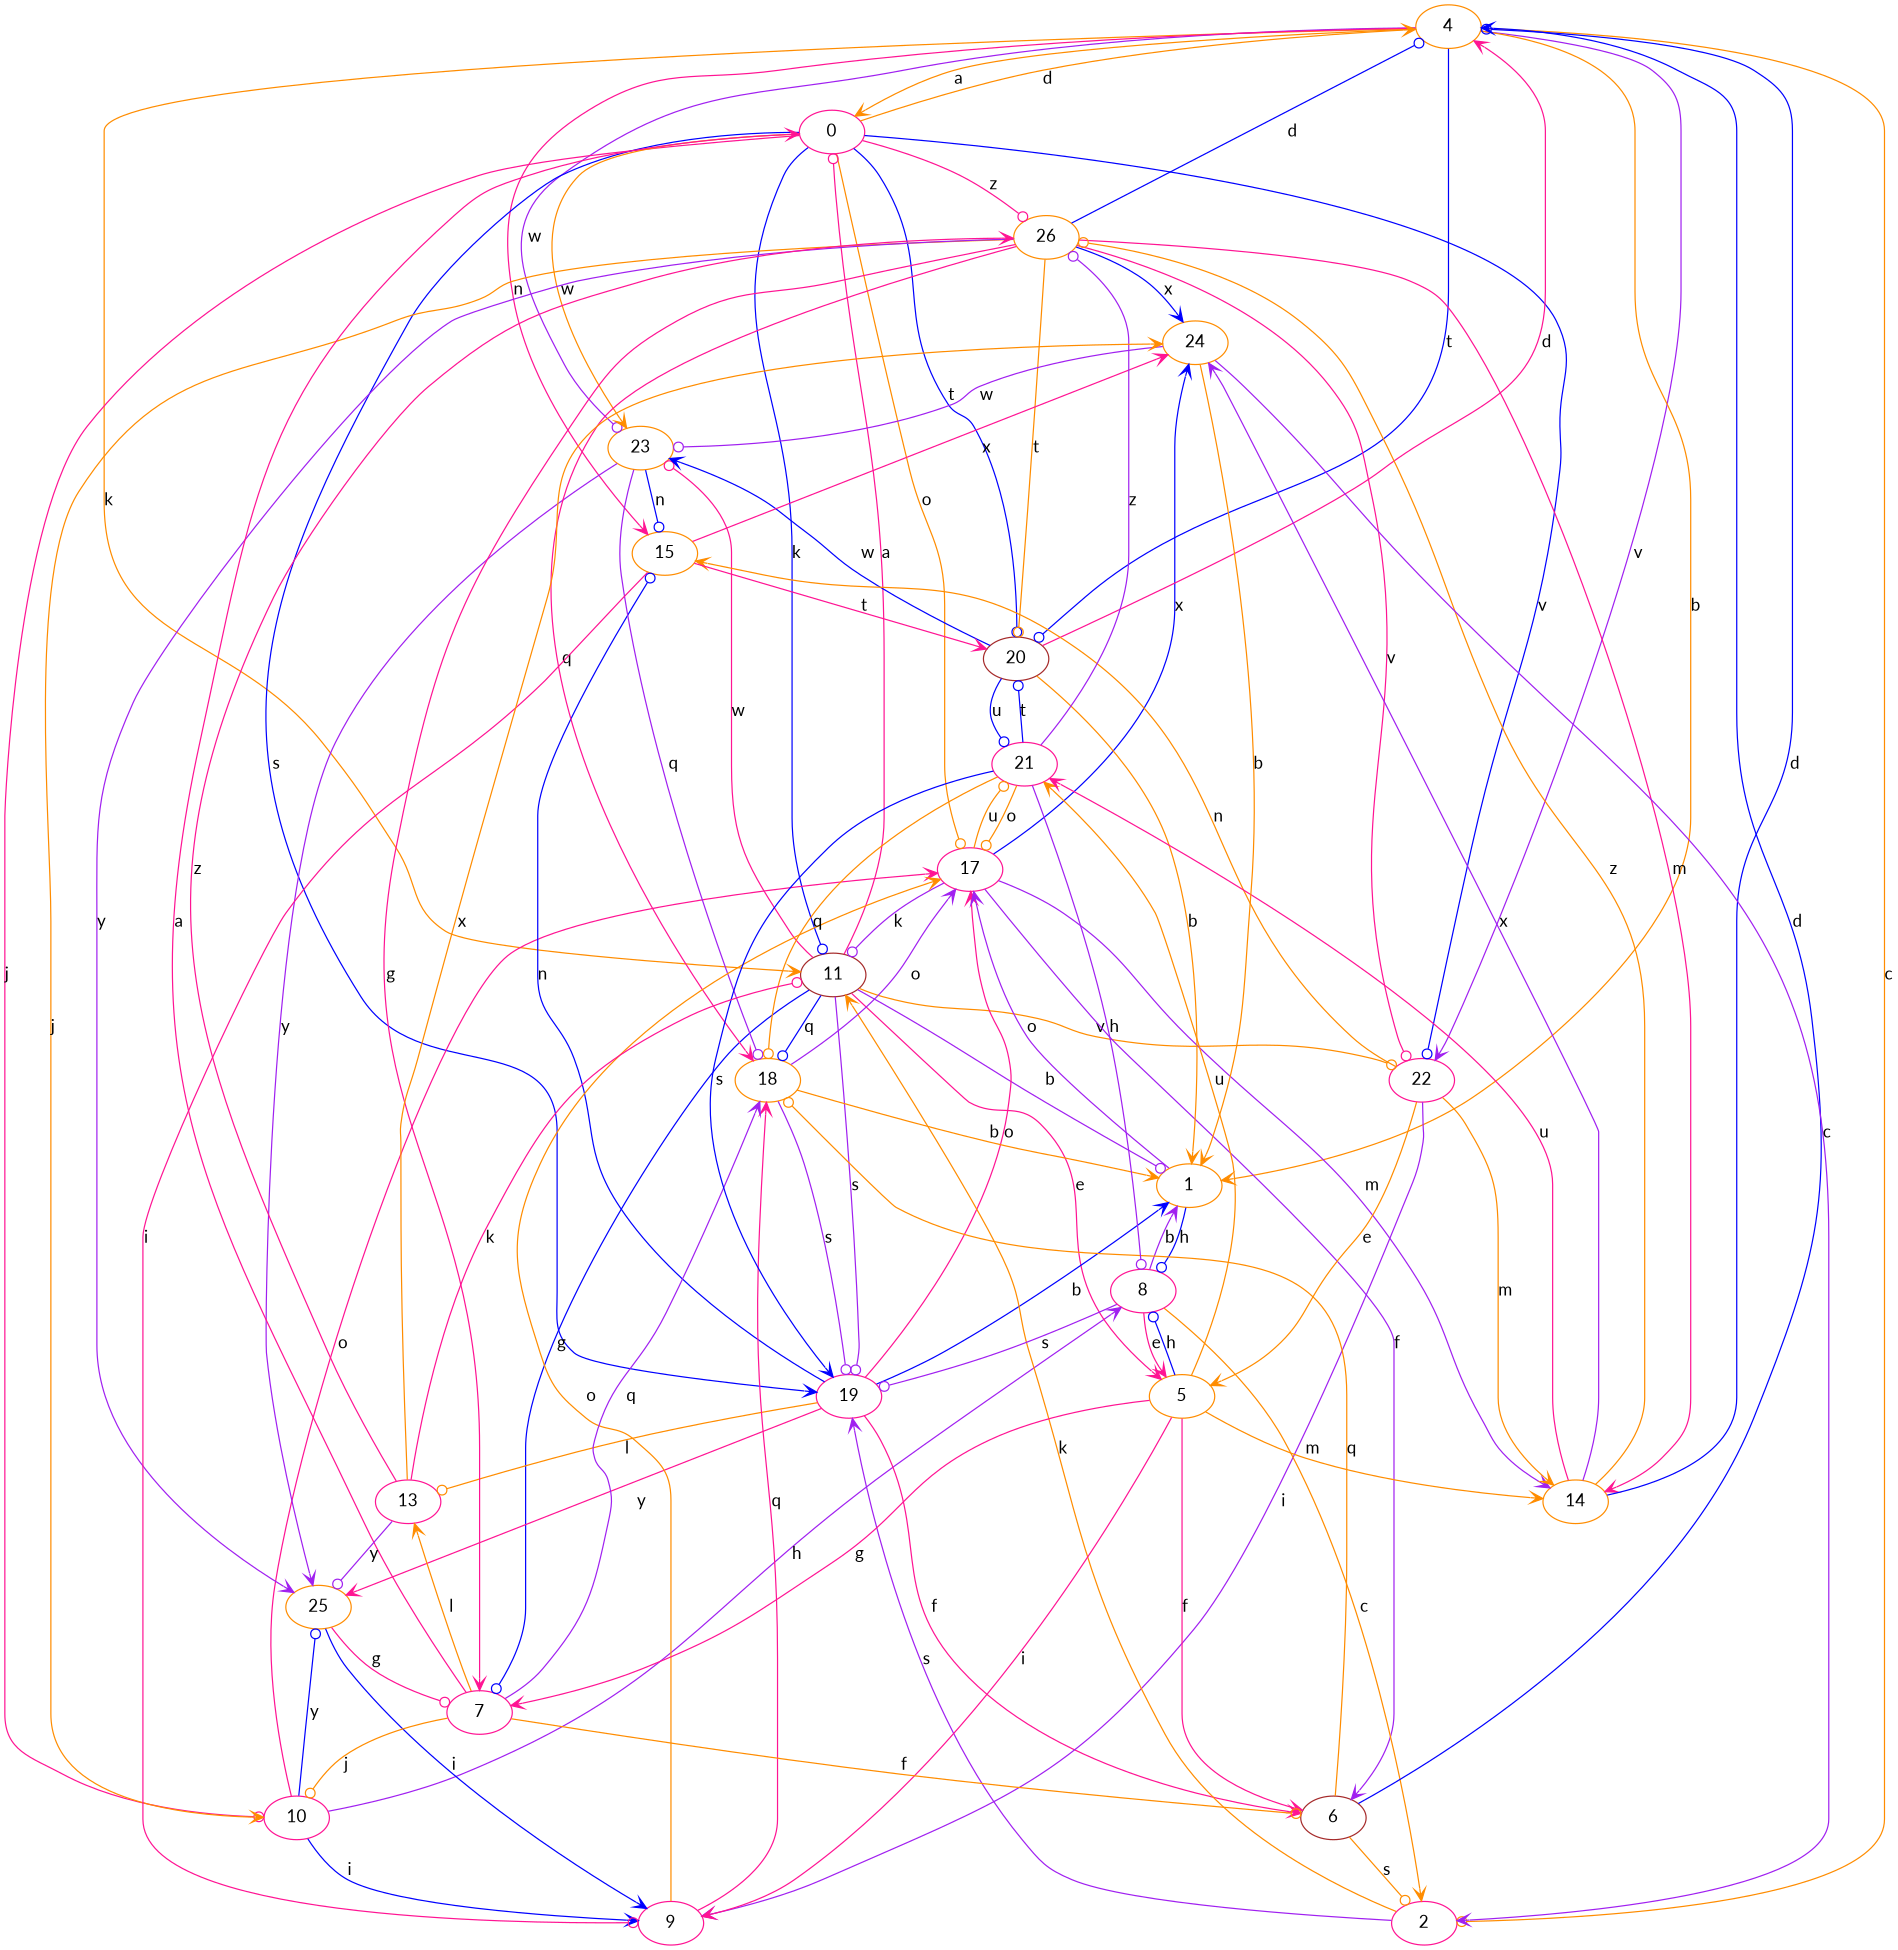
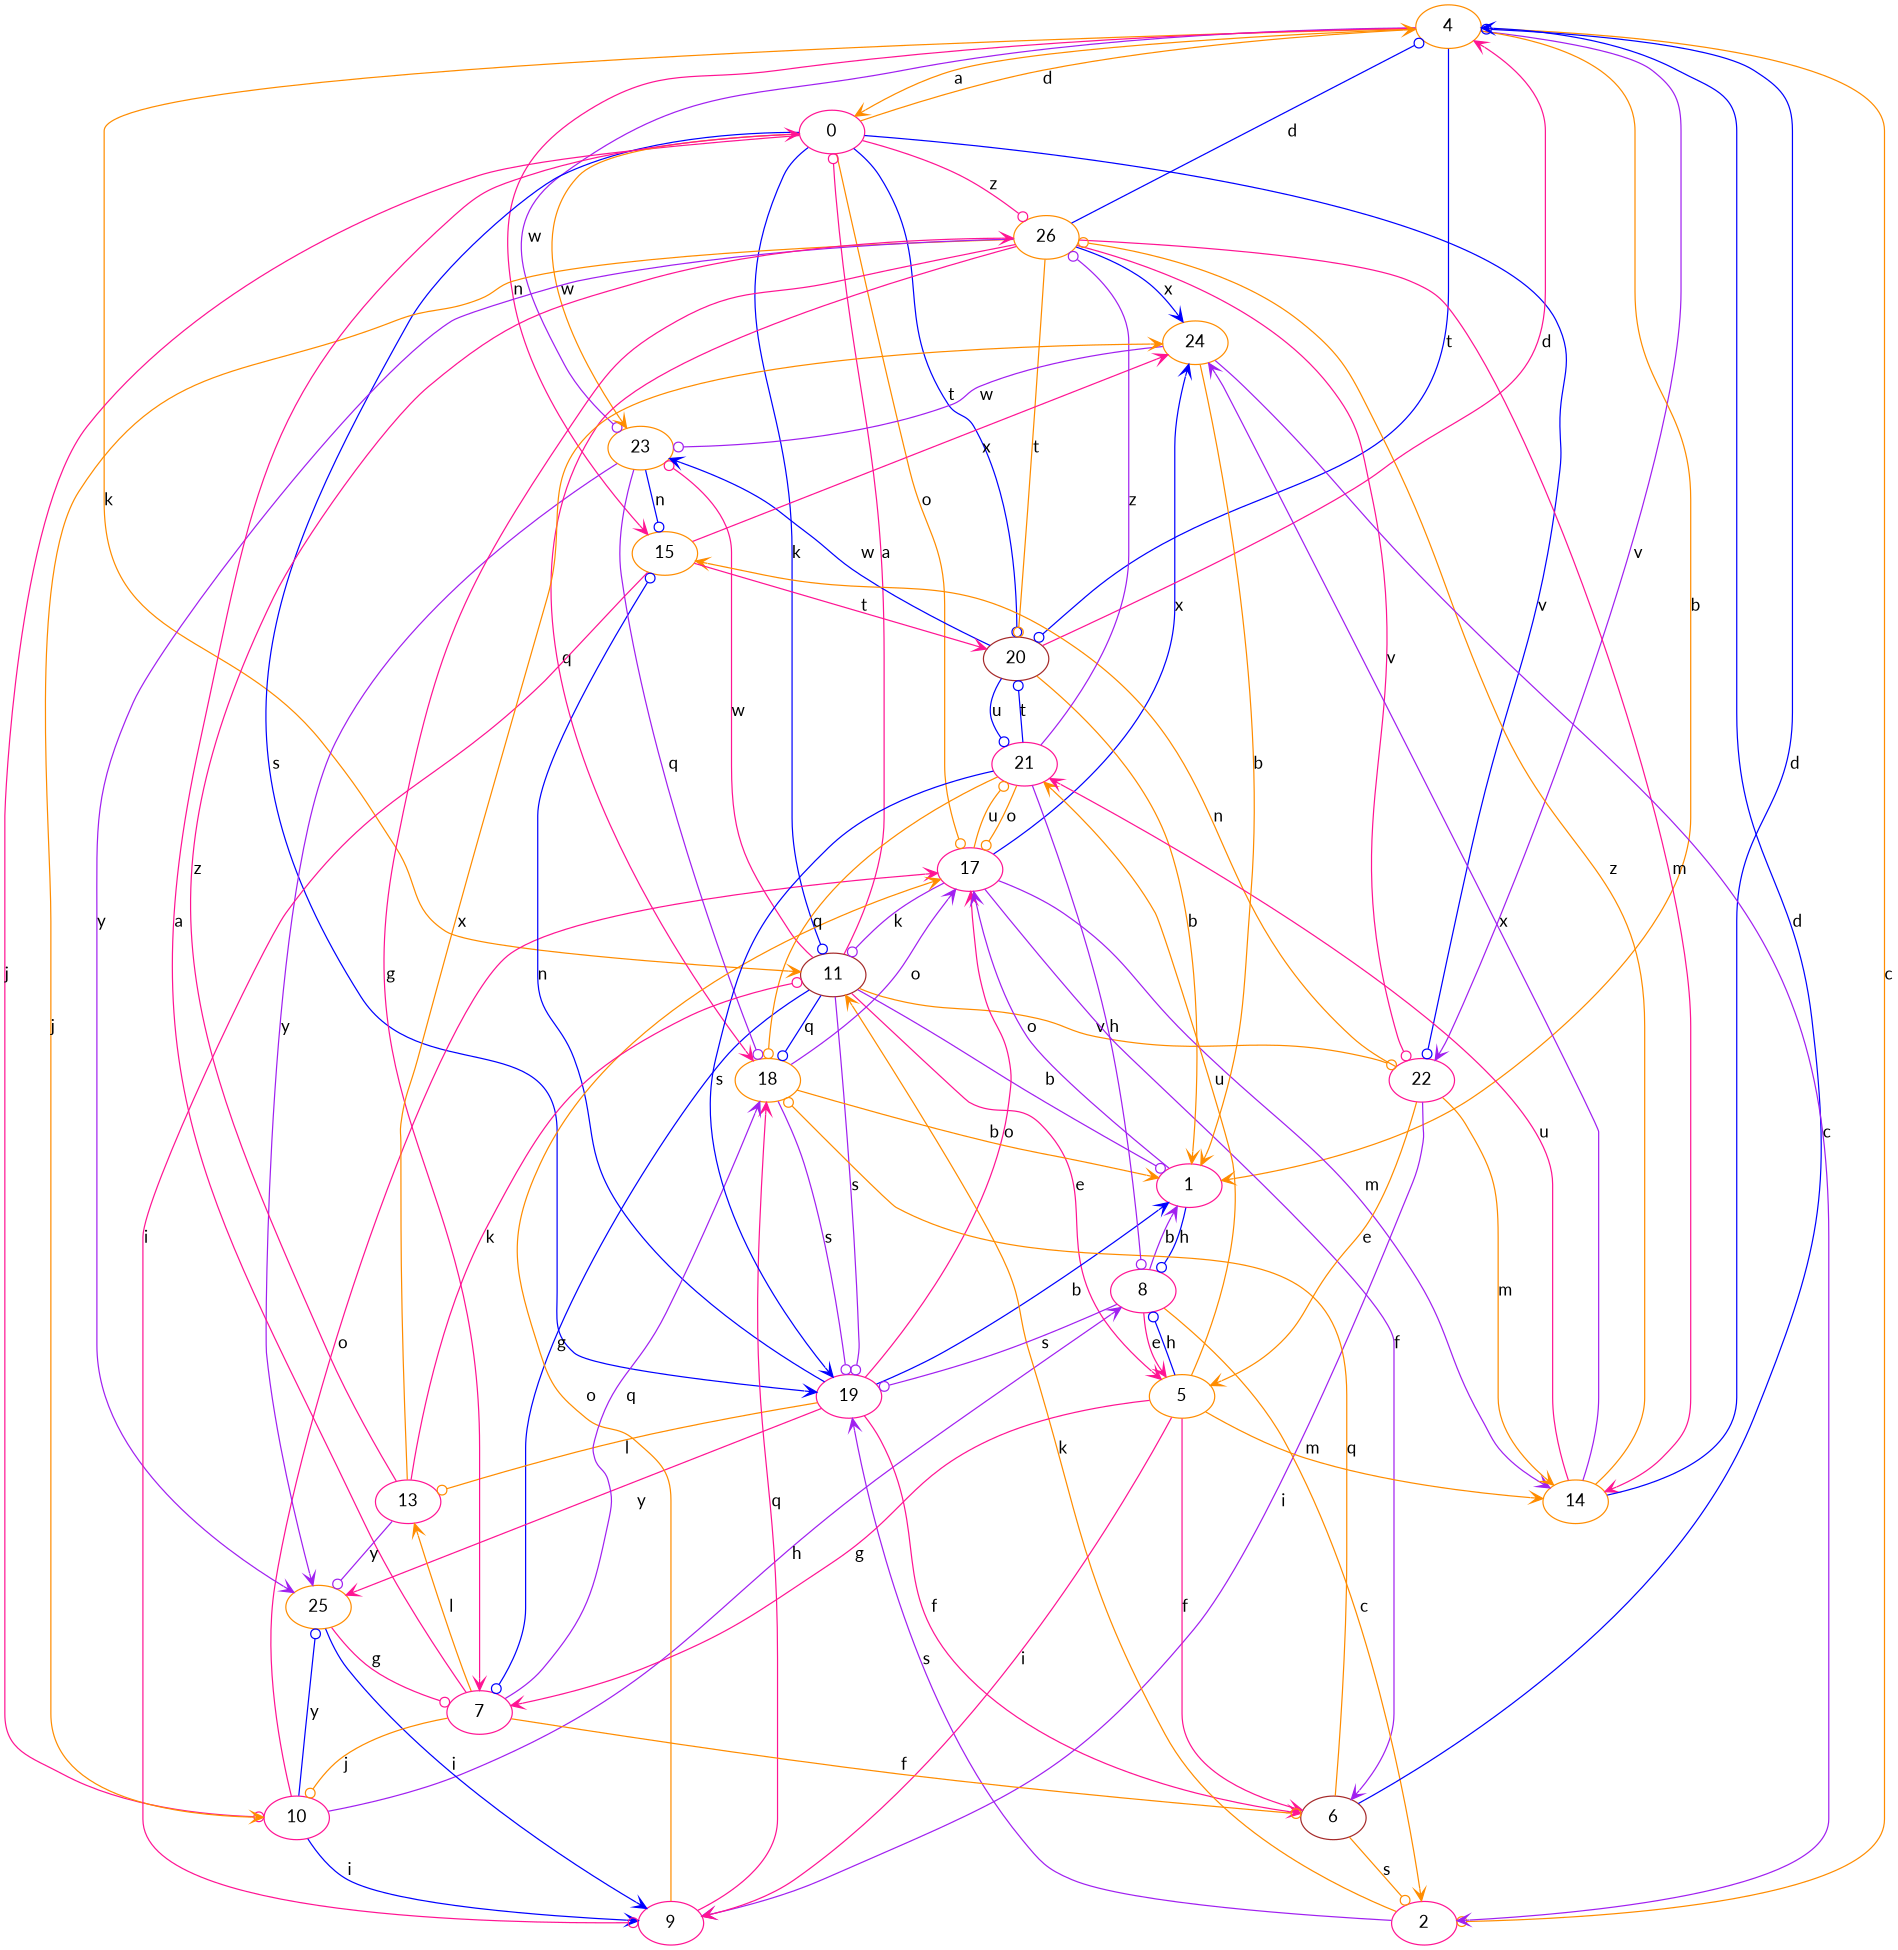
node "1": color darkorange -> deeppink
